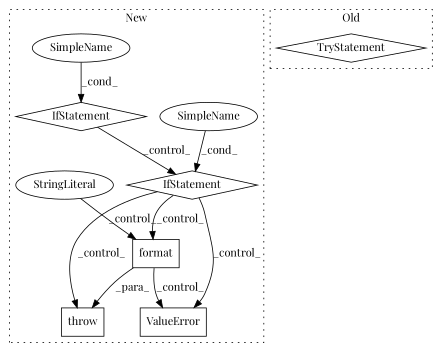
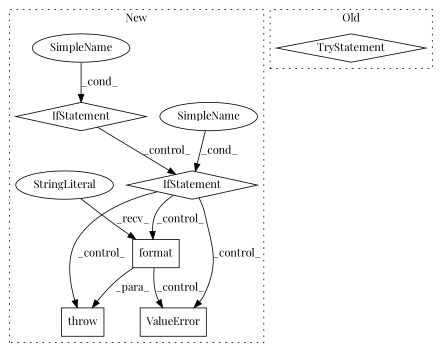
edge "StringLiteral" -> "format": label "_control_" -> "_recv_"
